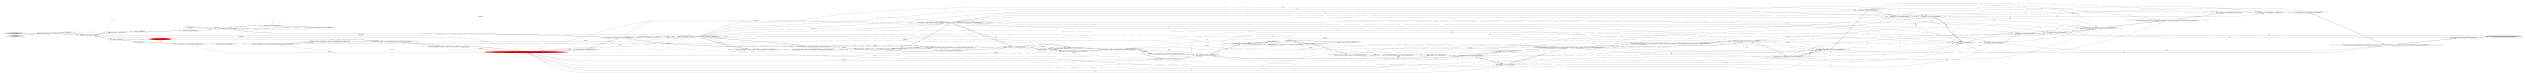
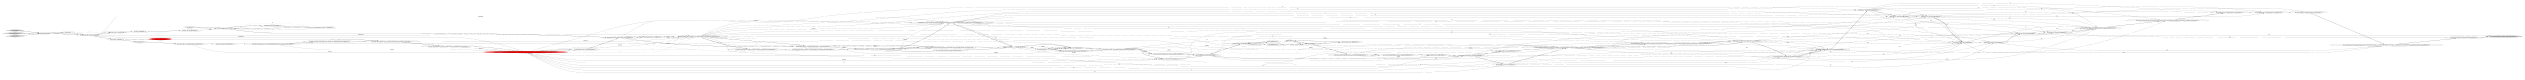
node "testIncrementalHandOff['0', '1', '0']": added
